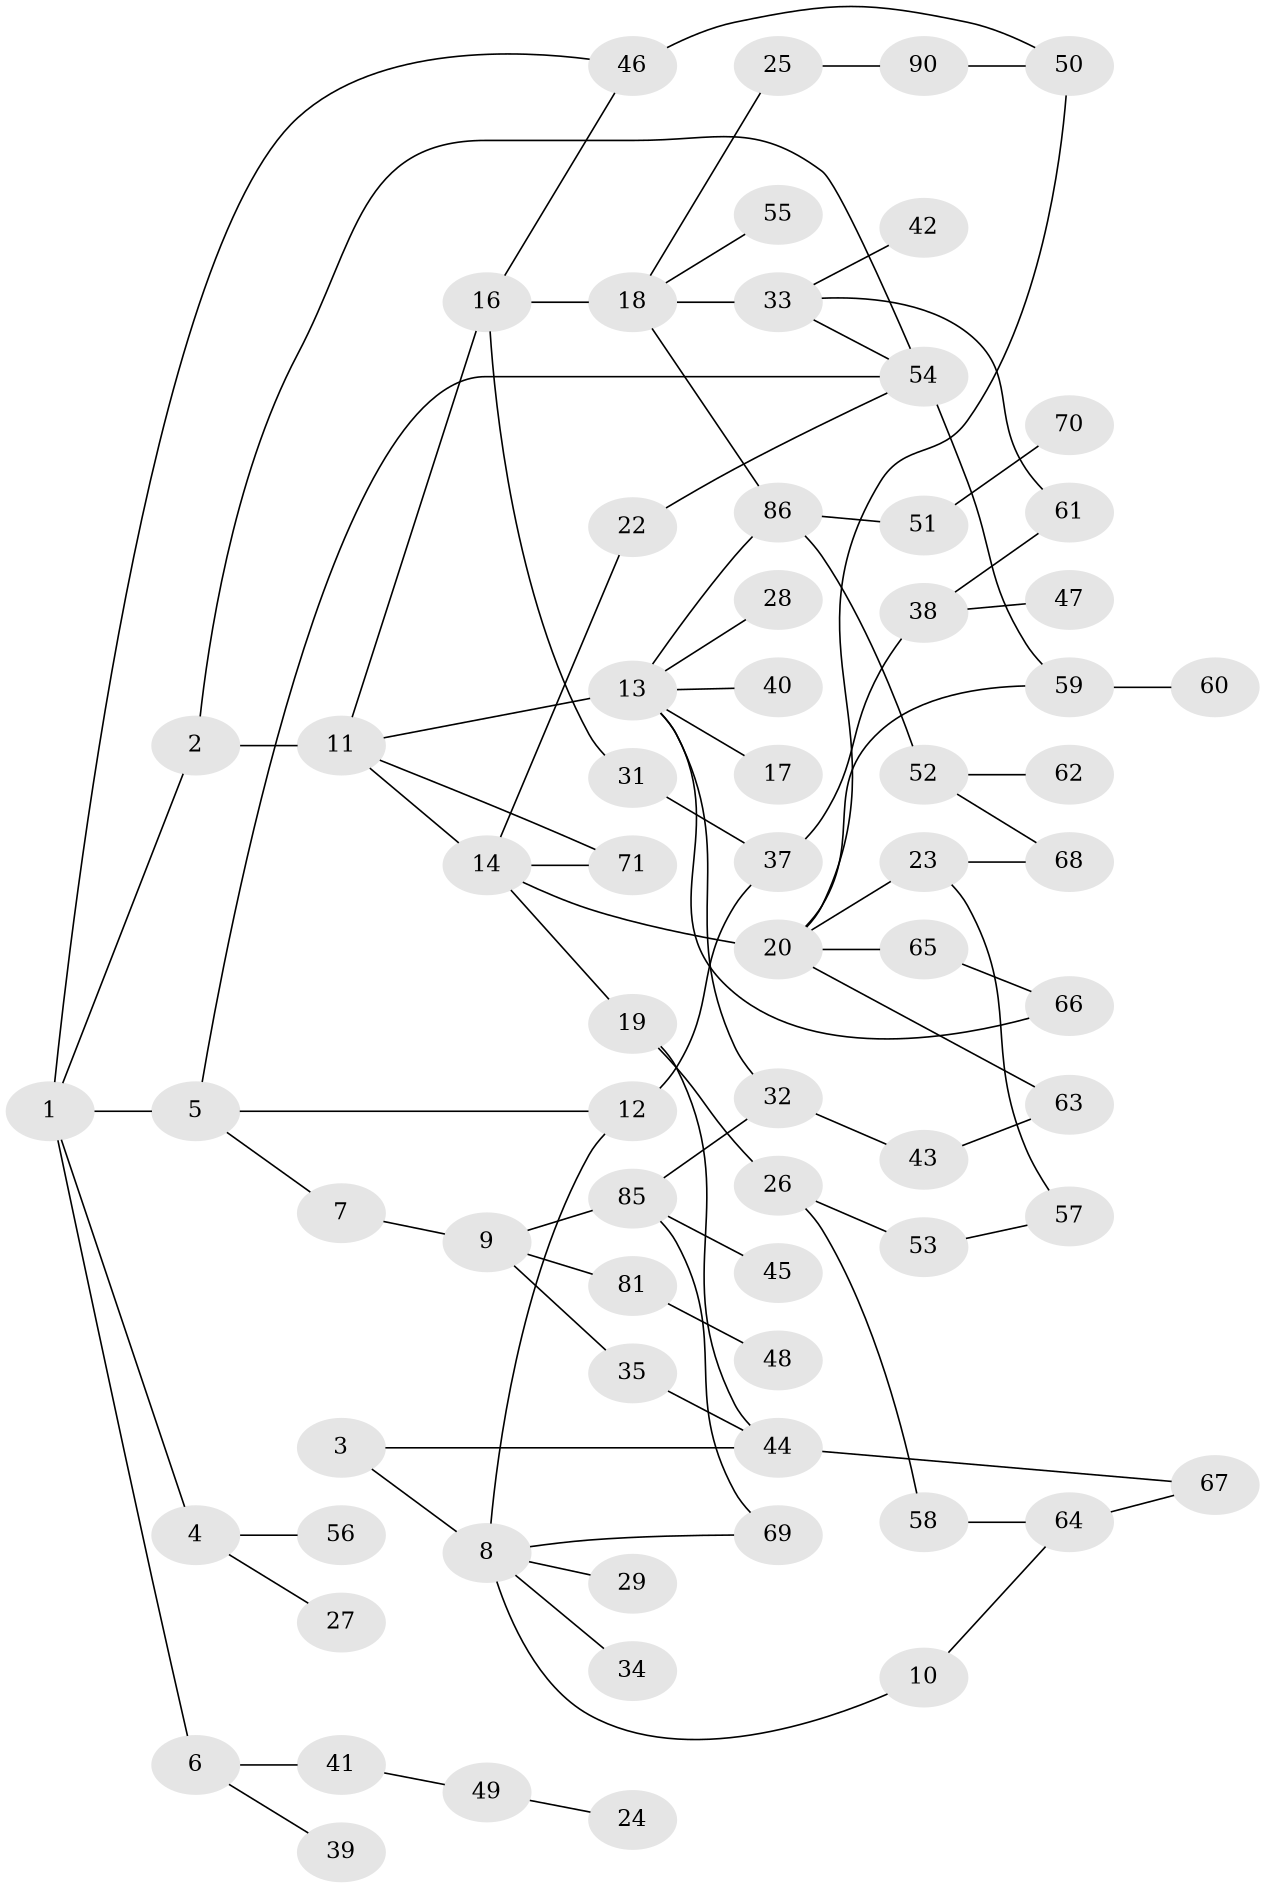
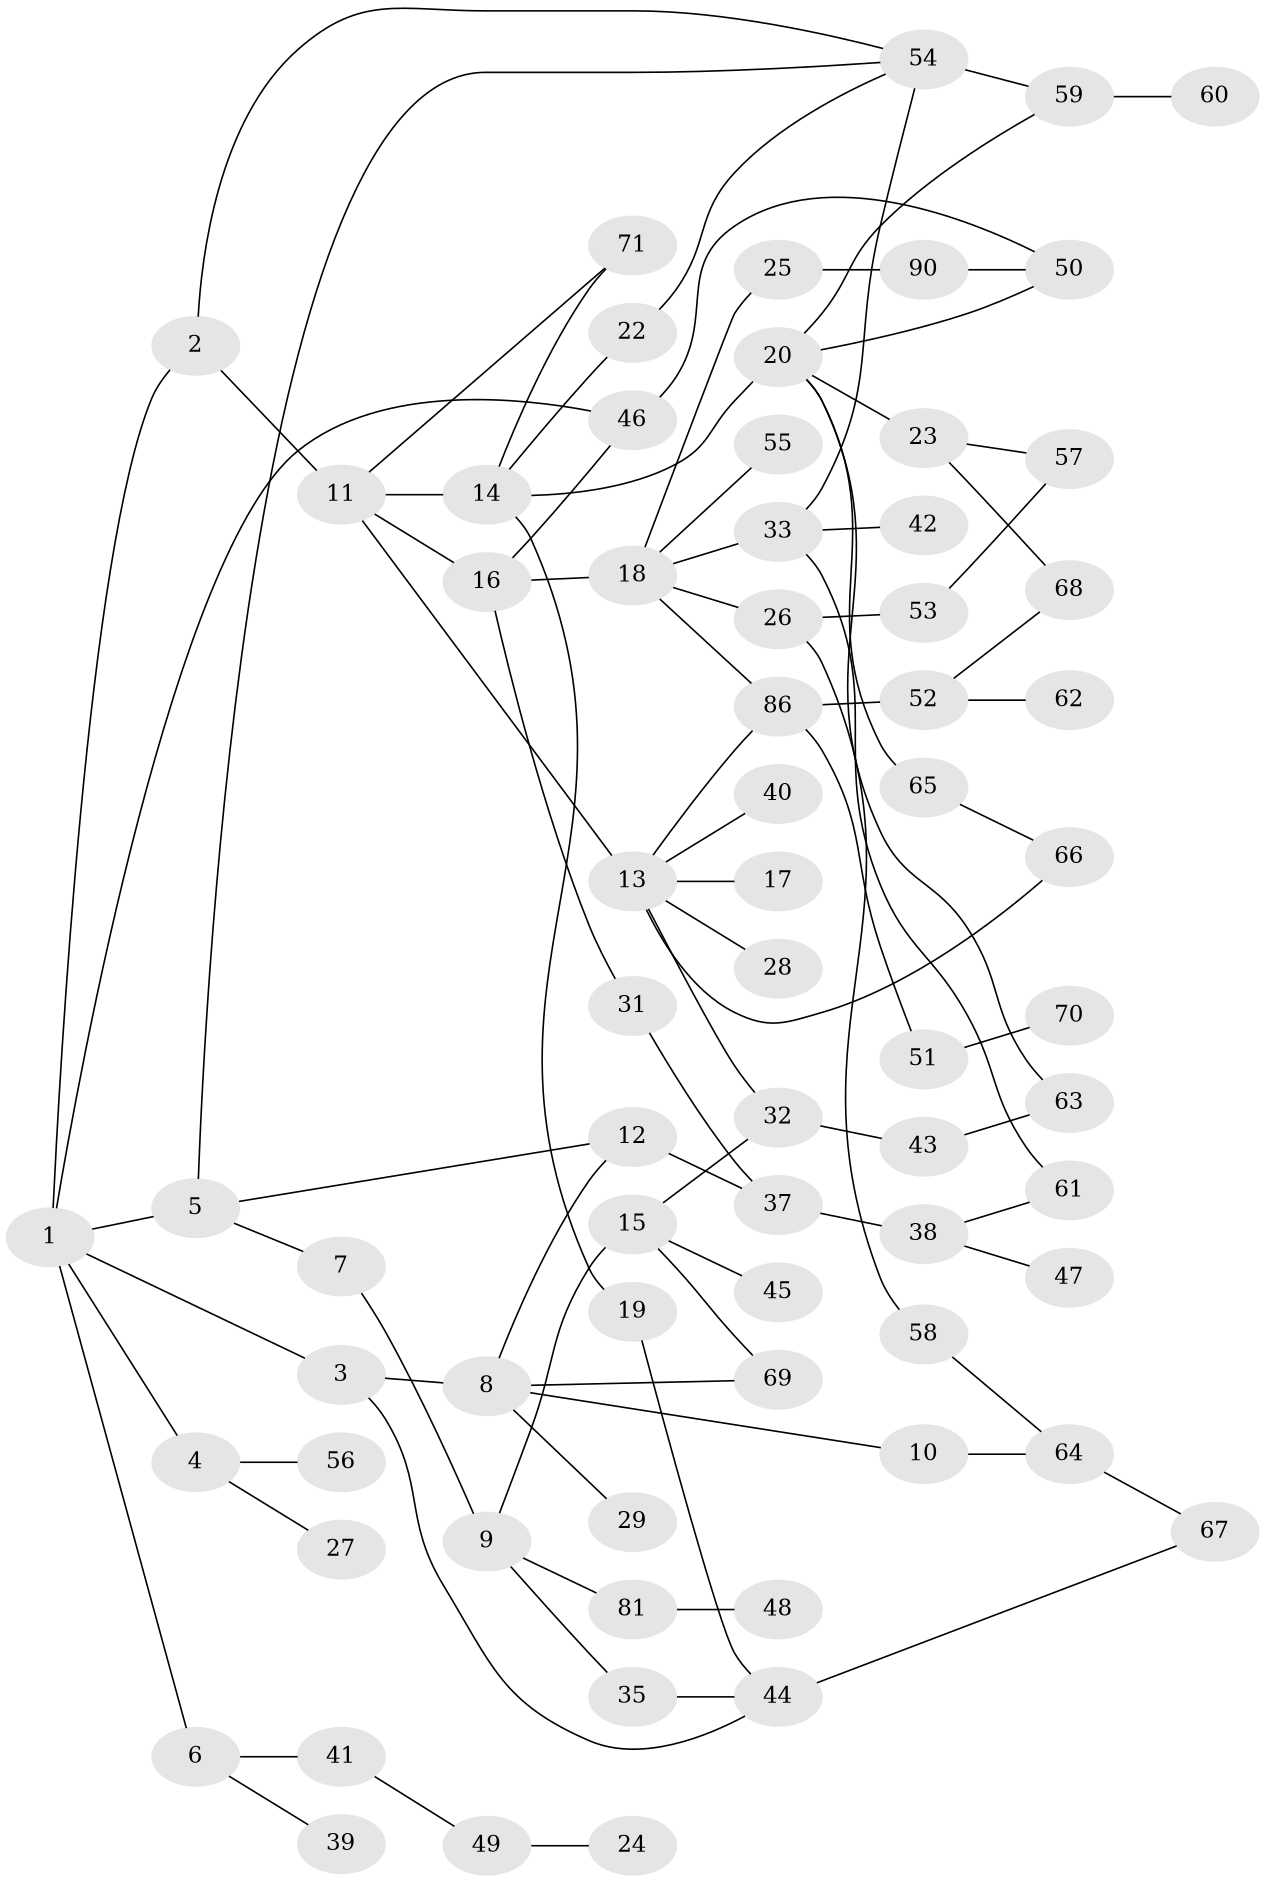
edge "19" -- "26": now "18" -- "26"
node "85": label "85" -> "15"
edge "1" -- "3": added
node "34": removed
